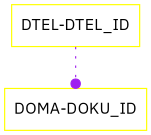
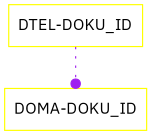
node "DTEL-DTEL_ID": label "DTEL-DTEL_ID" -> "DTEL-DOKU_ID"
